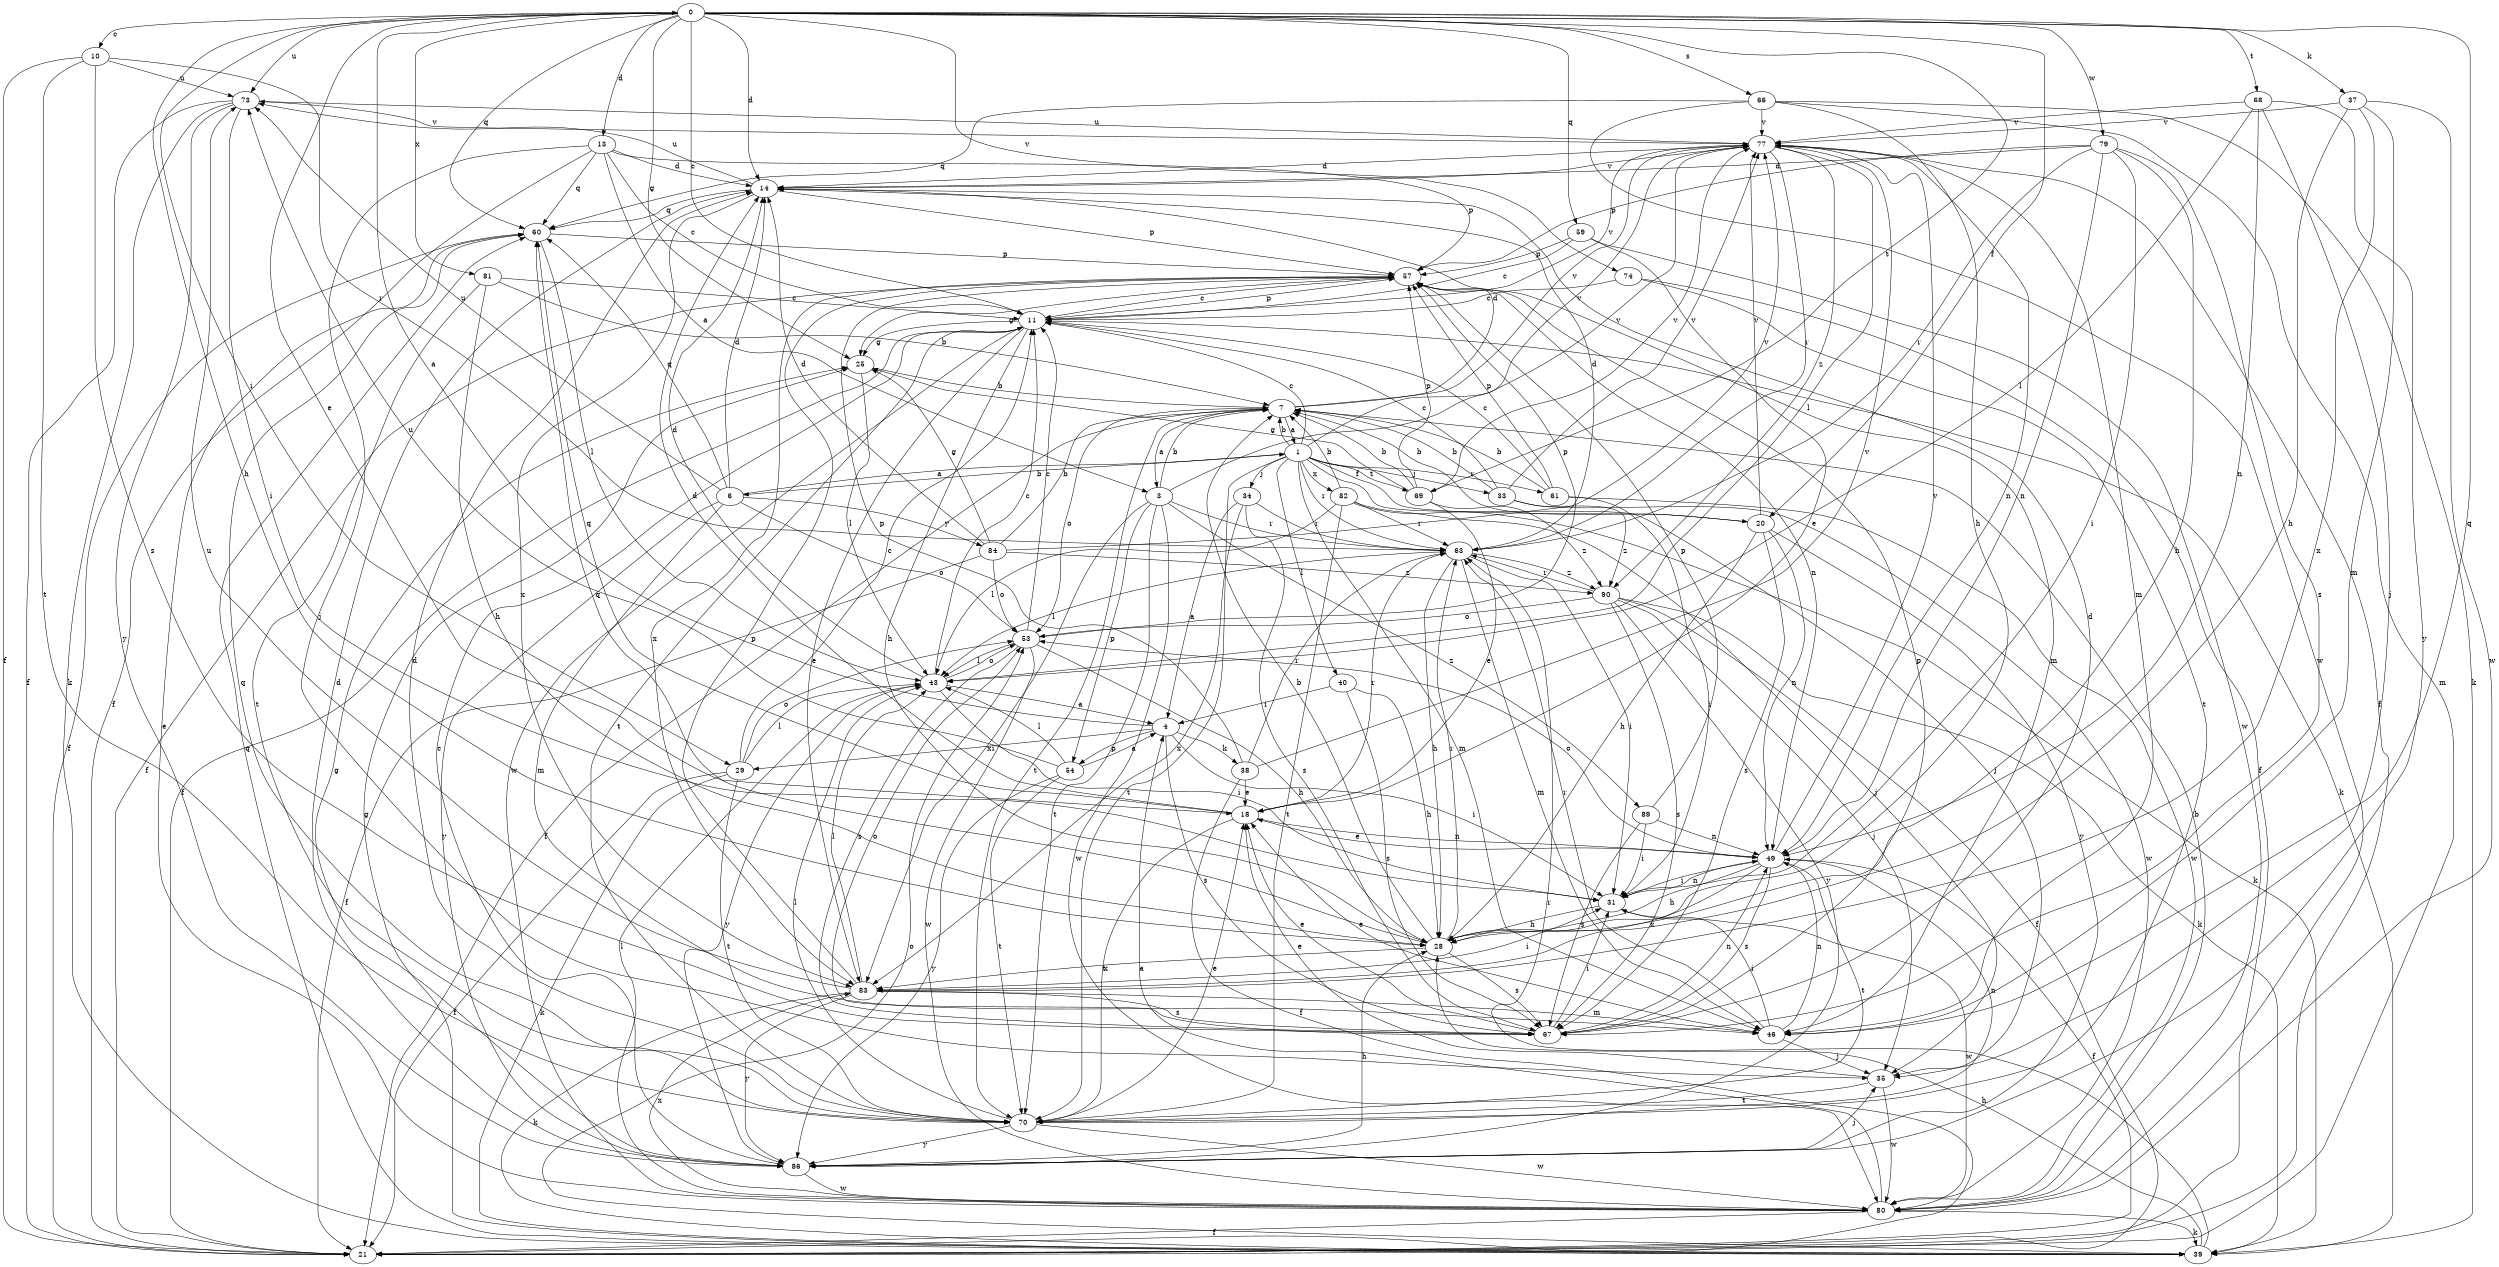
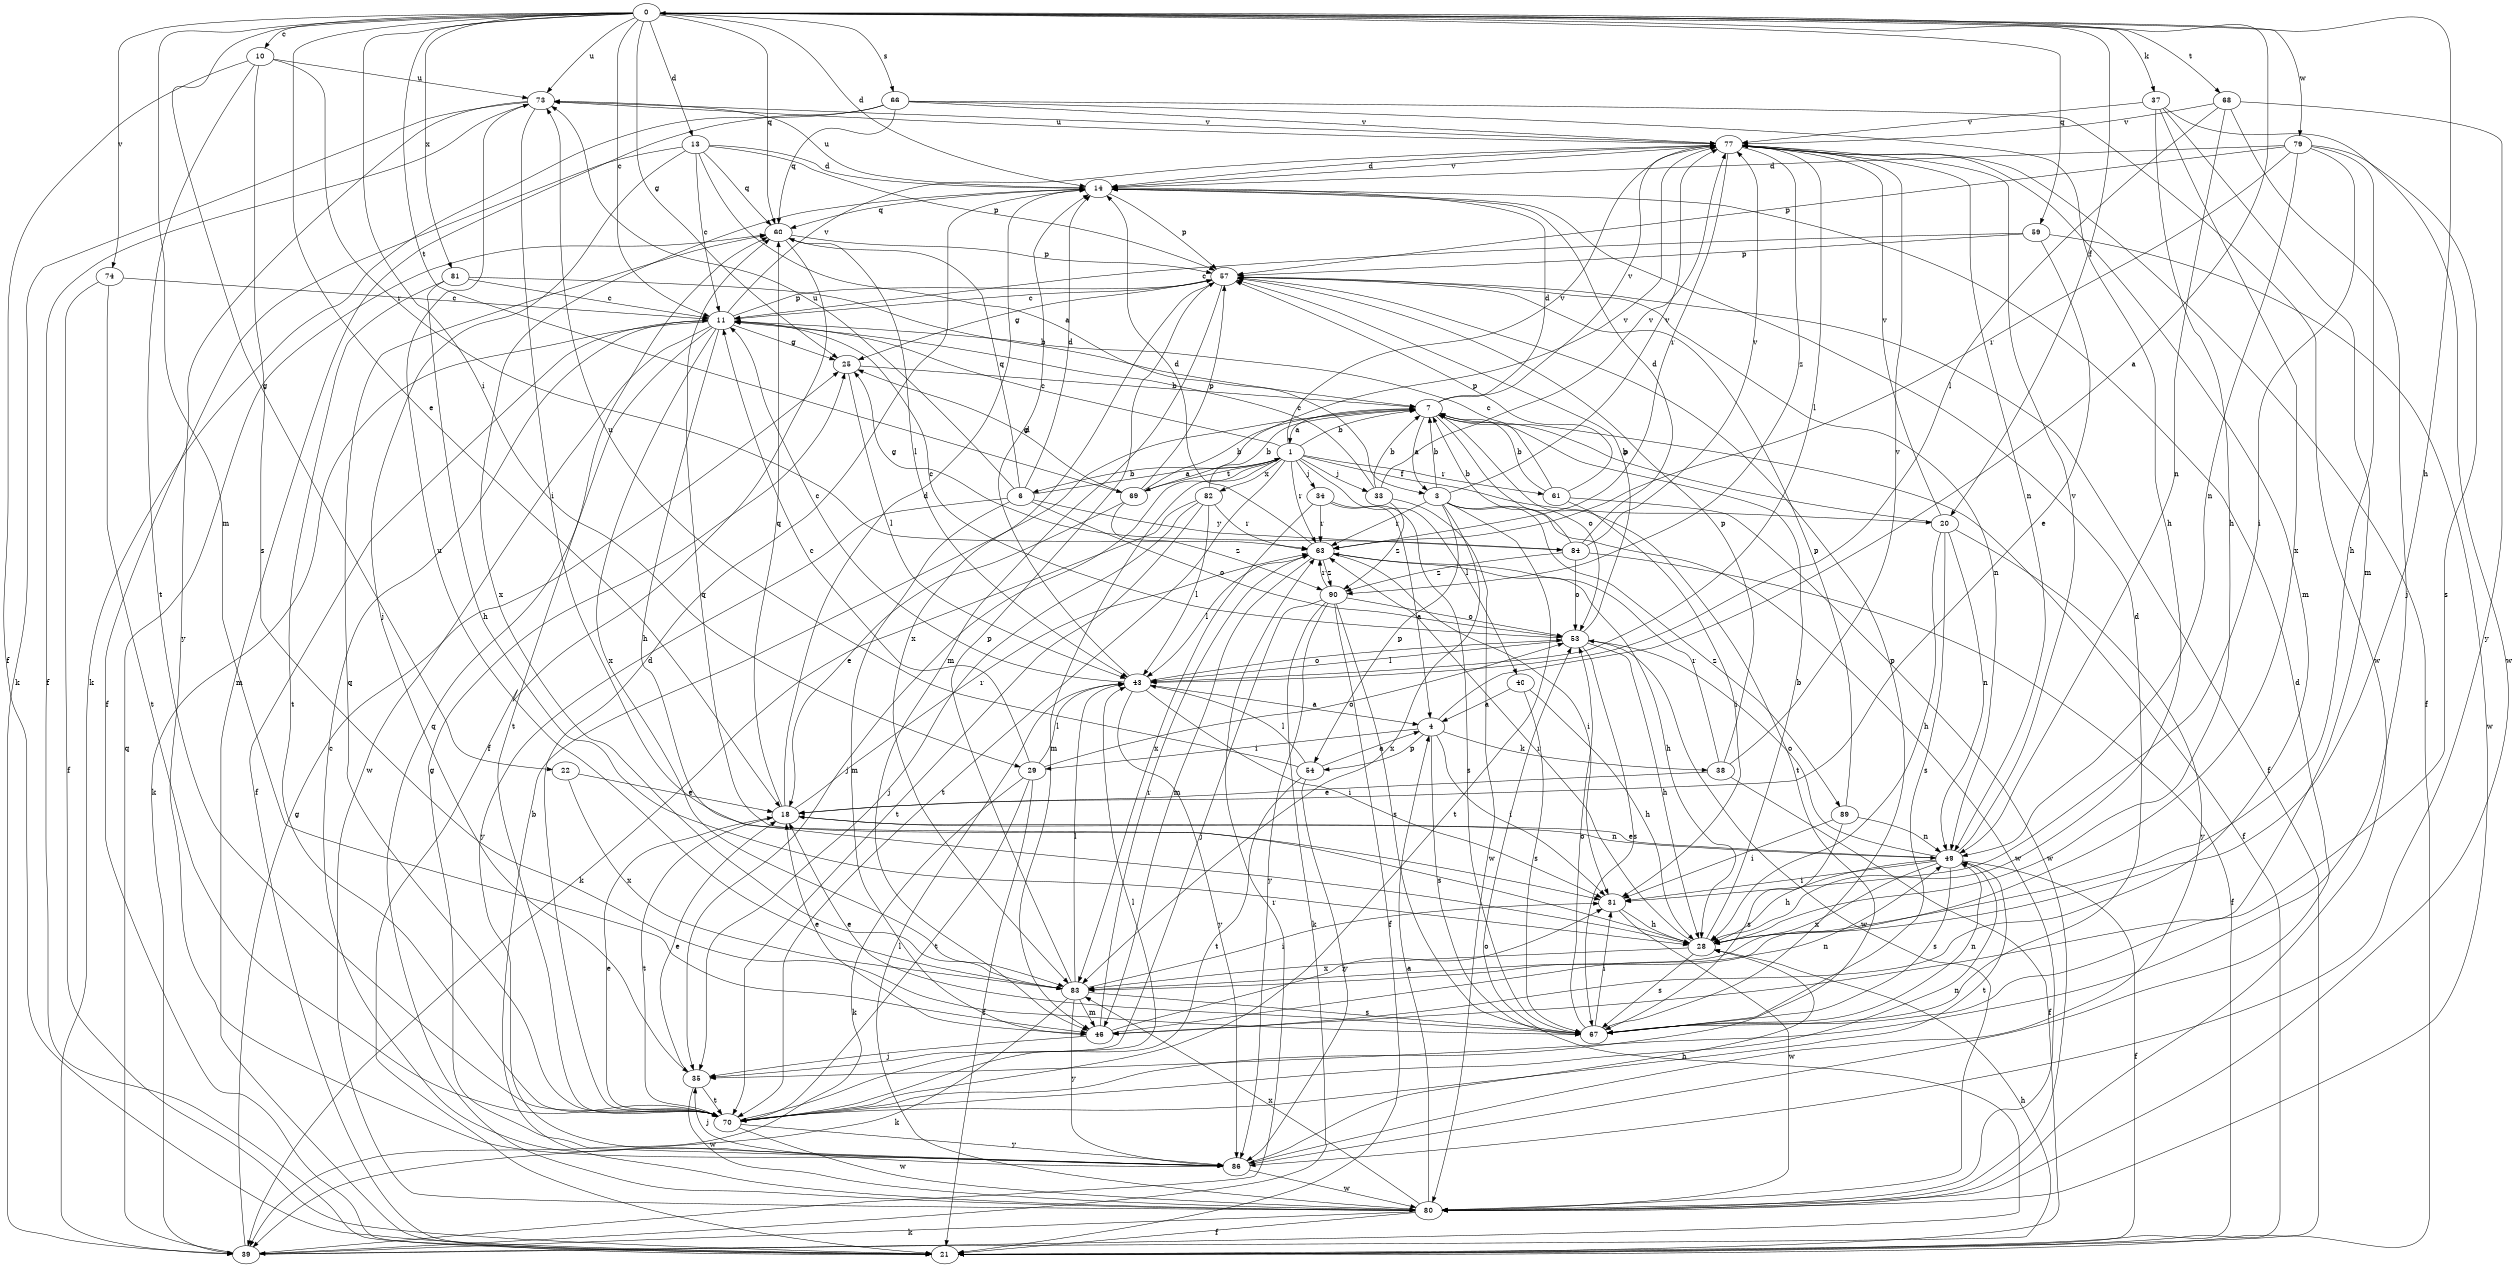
edge "0" -> "46": label "q" -> "m"
edge "11" -> "83": label "e" -> "x"
edge "40" -> "4": label "i" -> "a"
edge "80" -> "60": label "e" -> "q"
node "22": added
edge "31" -> "49": removed, label "n"
